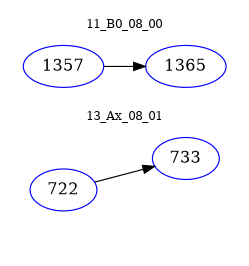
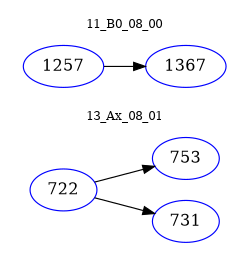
node "1357": label "1357" -> "1257"
node "1365": label "1365" -> "1367"
node "733": label "733" -> "753"
node "731": added
